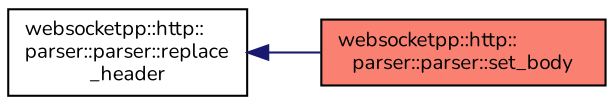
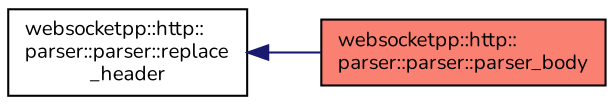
node "websocketpp::http:: parser::parser::set_body": label "websocketpp::http:: parser::parser::set_body" -> "websocketpp::http:: parser::parser::parser_body"
